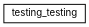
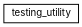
node "testing_testing": label "testing_testing" -> "testing_utility"
